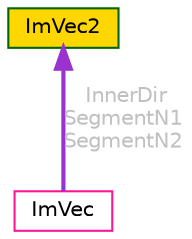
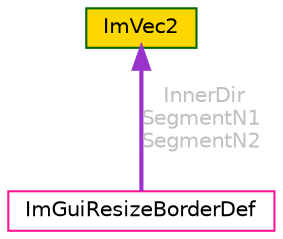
node "ImVec": label "ImVec" -> "ImGuiResizeBorderDef"
